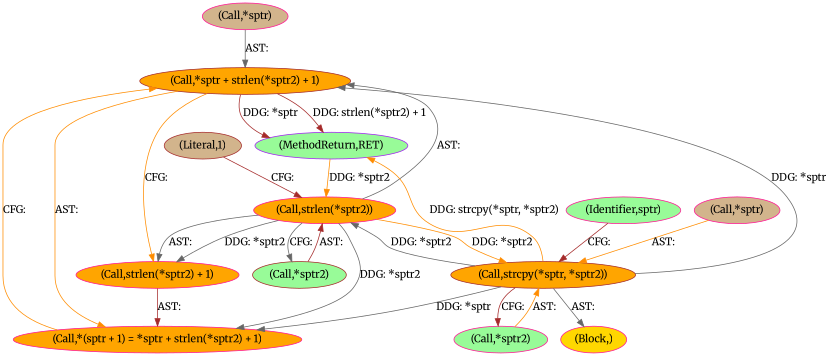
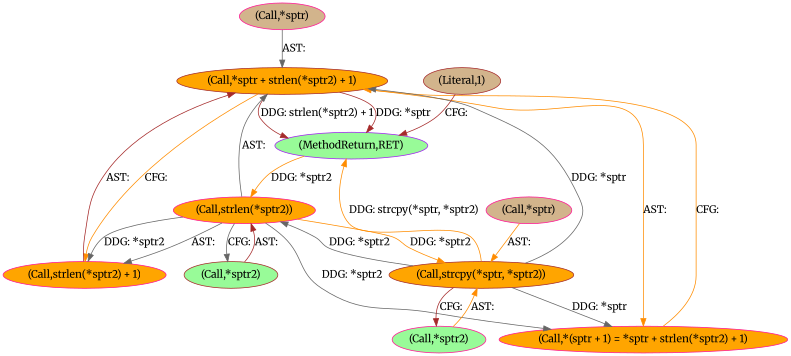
edge "(Literal,1)" -> "(Call,strlen(*sptr2))": now "(Literal,1)" -> "(MethodReturn,RET)"
node "(Identifier,sptr)": removed
edge "(Call,strlen(*sptr2) + 1)" -> "(Call,*(sptr + 1) = *sptr + strlen(*sptr2) + 1)": now "(Call,strlen(*sptr2) + 1)" -> "(Call,*sptr + strlen(*sptr2) + 1)"
node "(Block,)": removed
